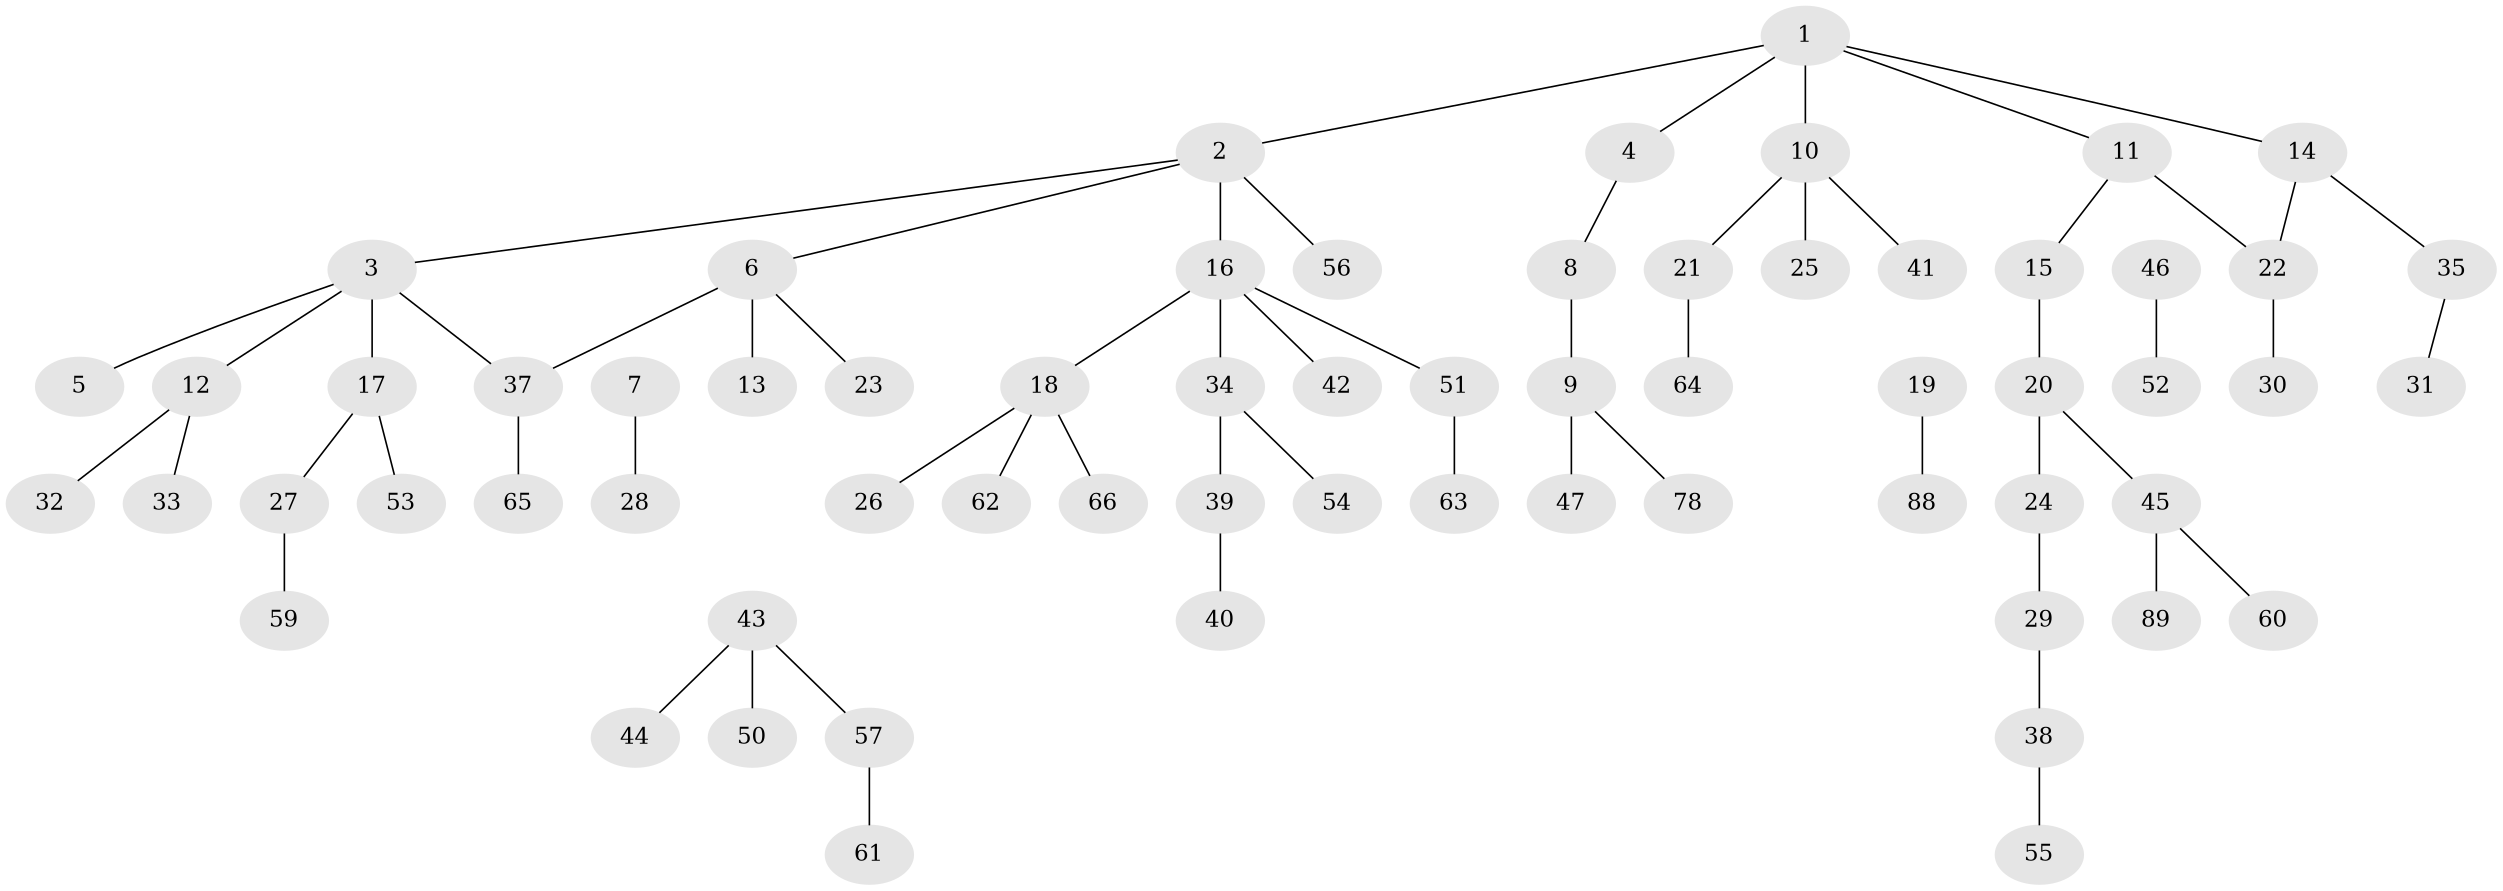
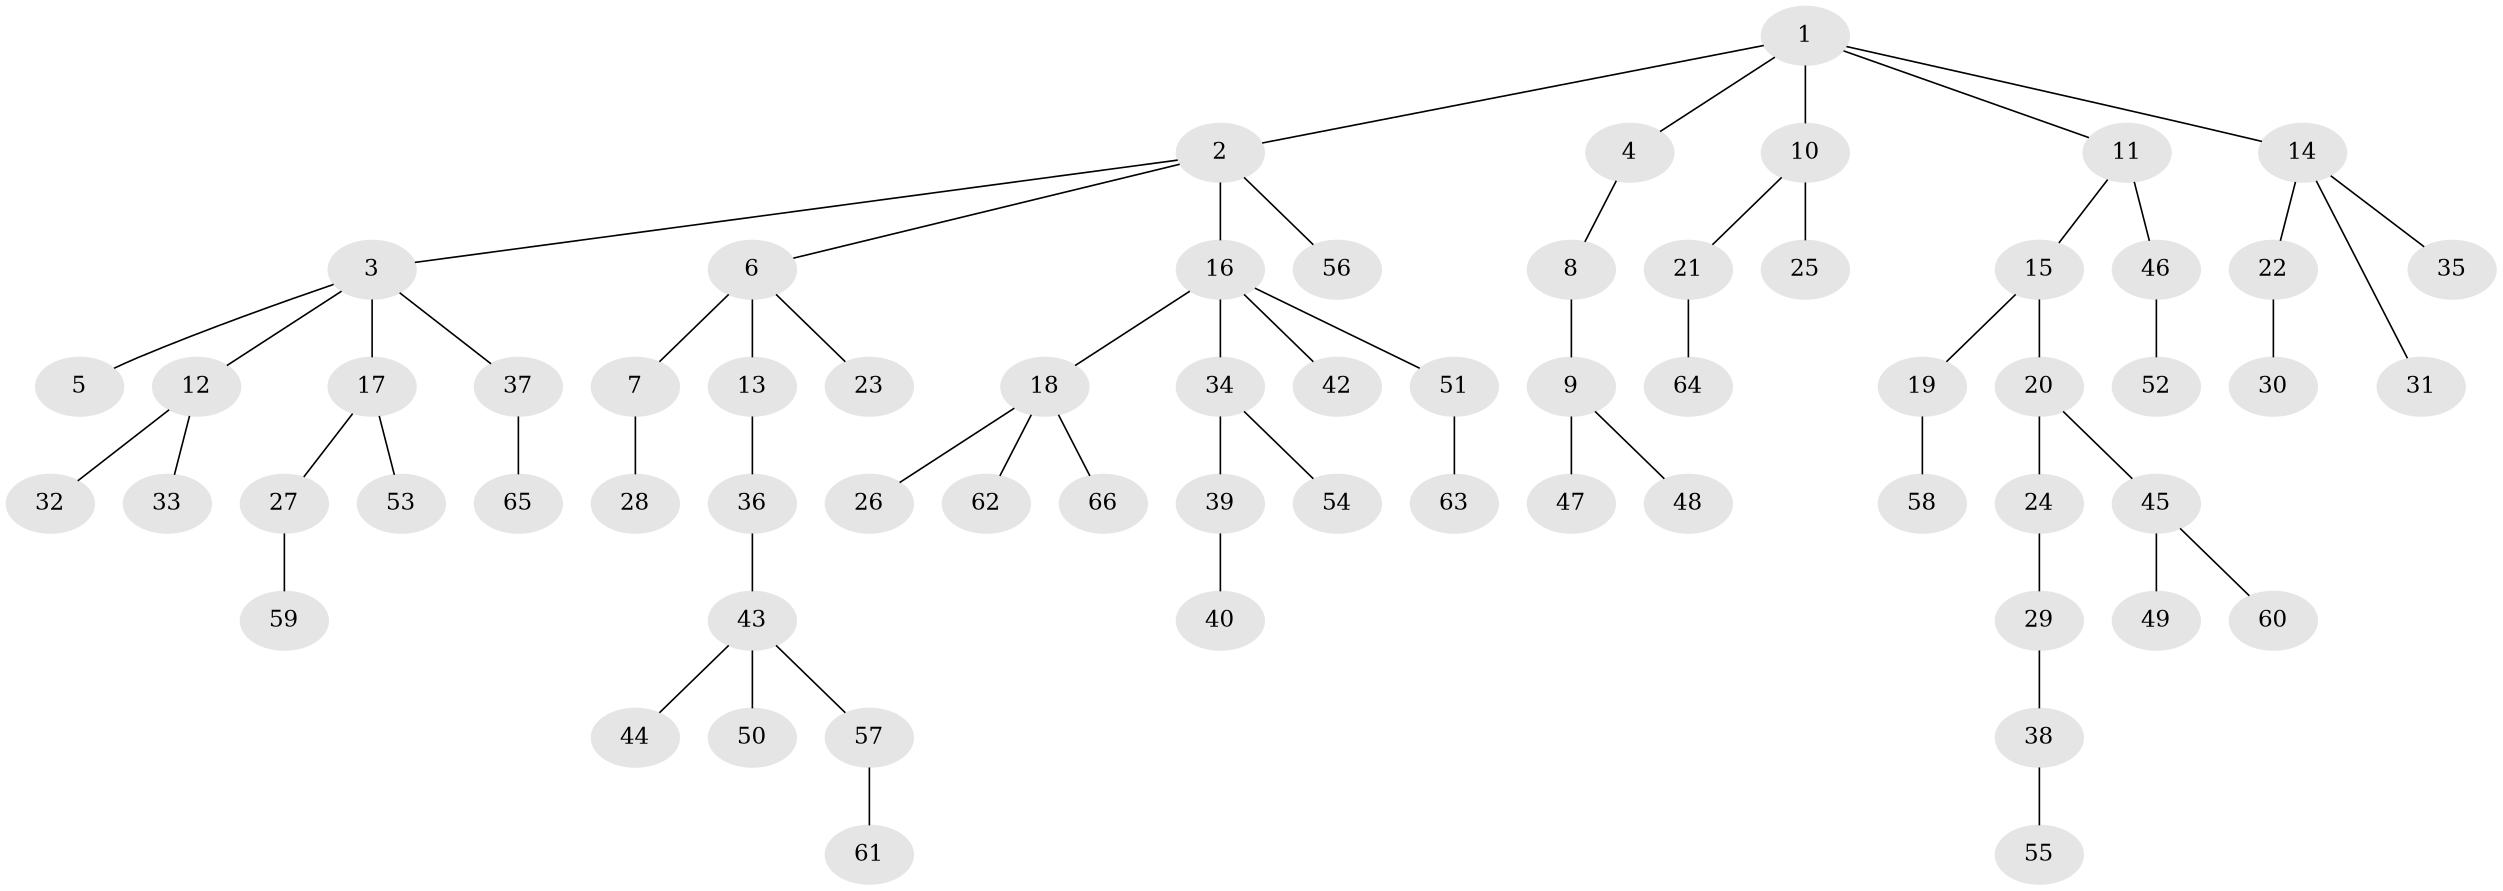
edge "11" -- "22": now "11" -- "46"
node "41": removed
edge "6" -- "37": now "6" -- "7"
edge "15" -- "19": added
edge "35" -- "31": now "14" -- "31"
node "36": added
node "78": label "78" -> "48"
node "88": label "88" -> "58"
node "89": label "89" -> "49"
